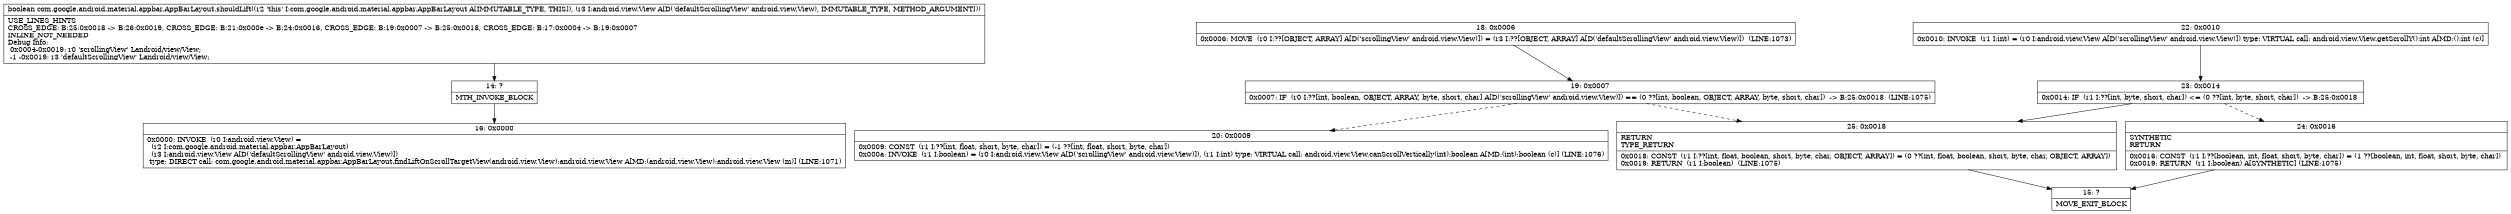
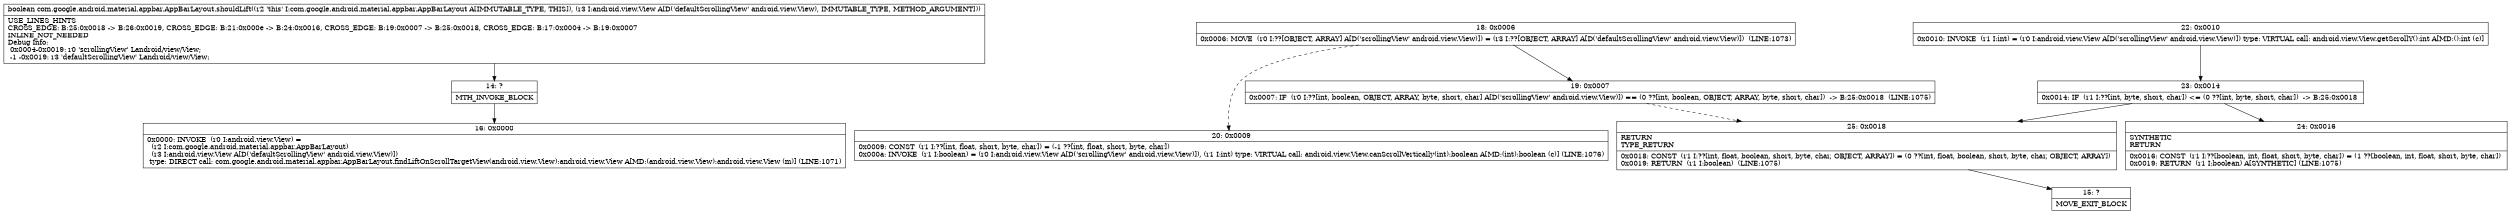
edge "23: 0x0014" -> "24: 0x0016": style dashed -> solid
edge "19: 0x0007" -> "20: 0x0009": now "18: 0x0006" -> "20: 0x0009"
edge "24: 0x0016" -> "15: ?": removed
